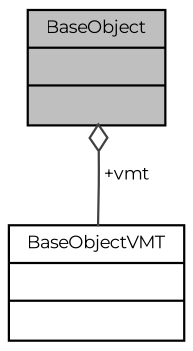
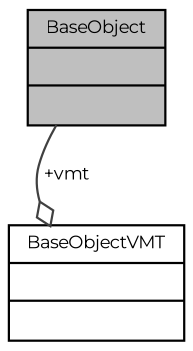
edge "BaseObjectVMT" -> "BaseObject": reversed
